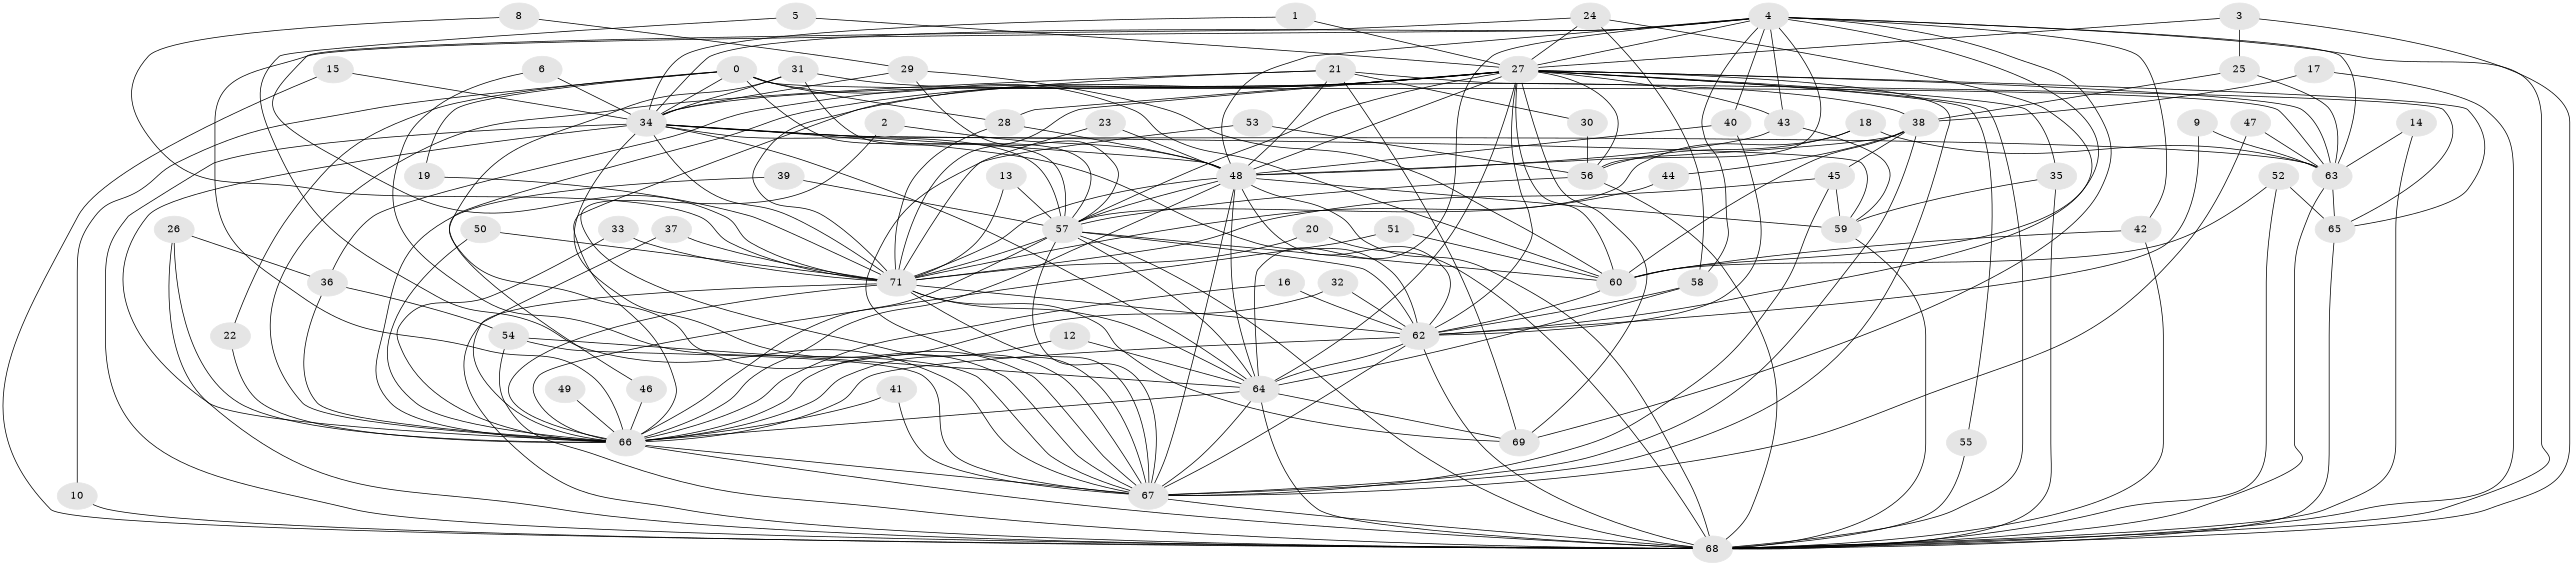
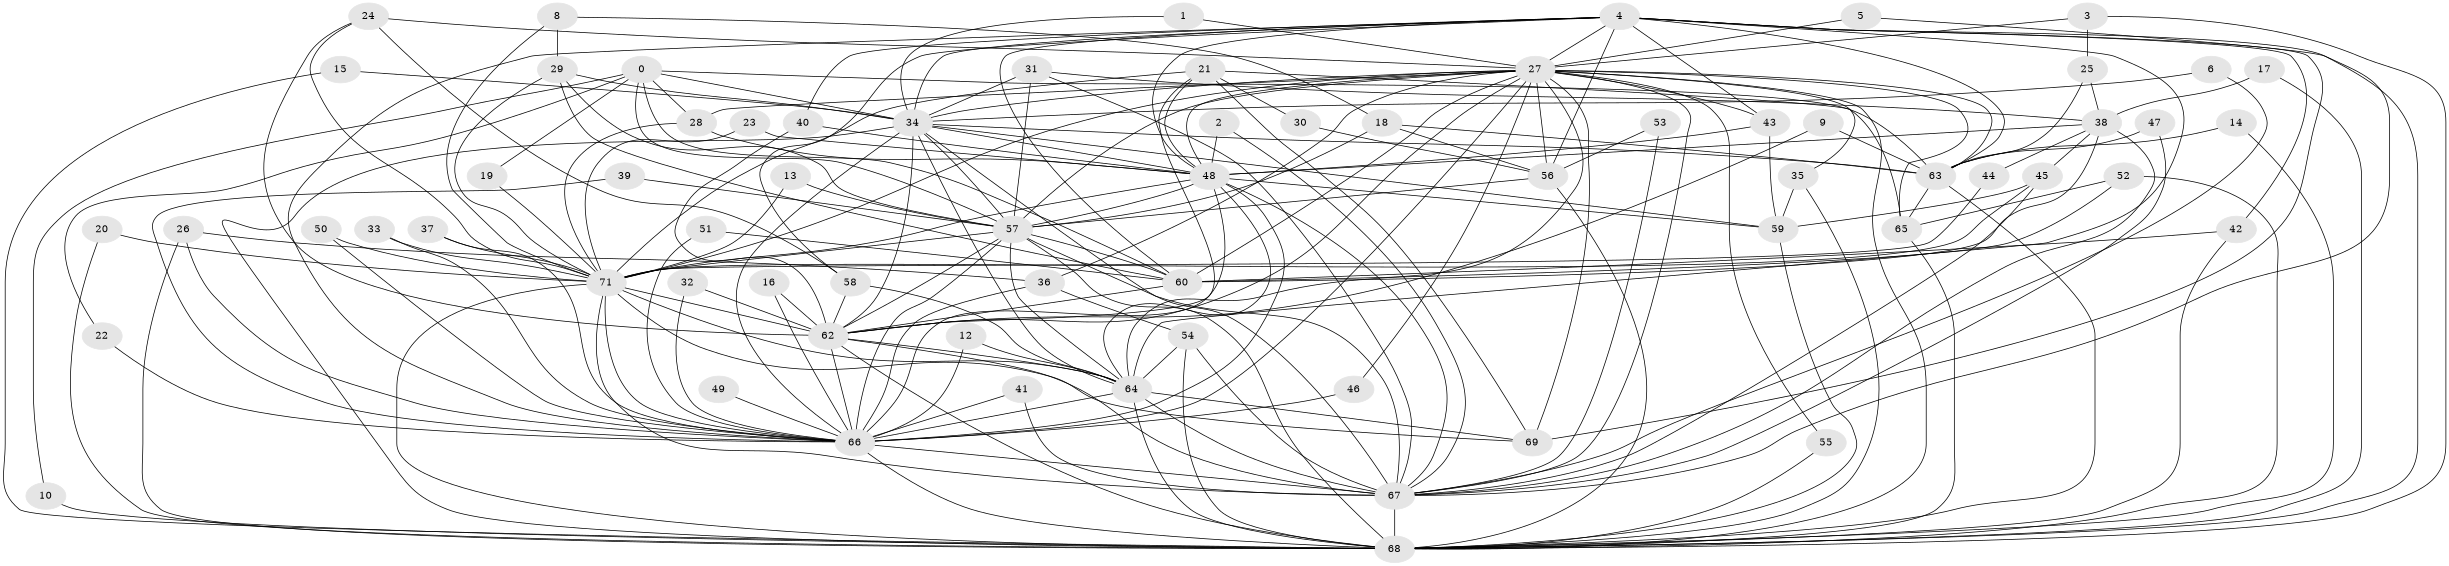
edge "8" -- "18": added
edge "34" -- "71": now "29" -- "71"
edge "48" -- "68": removed
